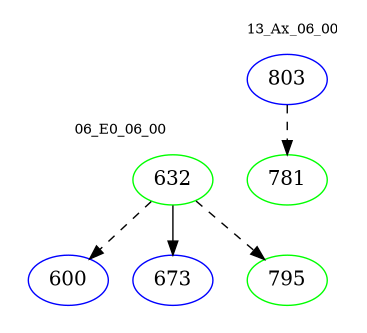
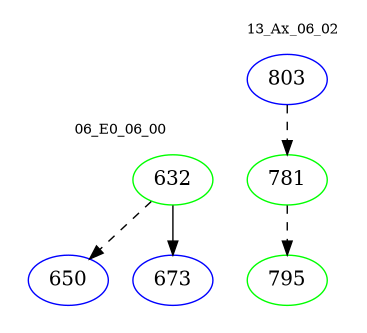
cluster "13_Ax_06_00": label "13_Ax_06_00" -> "13_Ax_06_02"
edge "632" -> "795": now "781" -> "795"
node "600": label "600" -> "650"
